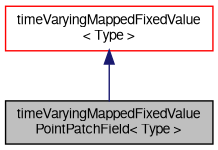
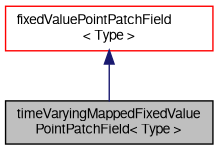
node "timeVaryingMappedFixedValue < Type >": label "timeVaryingMappedFixedValue < Type >" -> "fixedValuePointPatchField < Type >"
